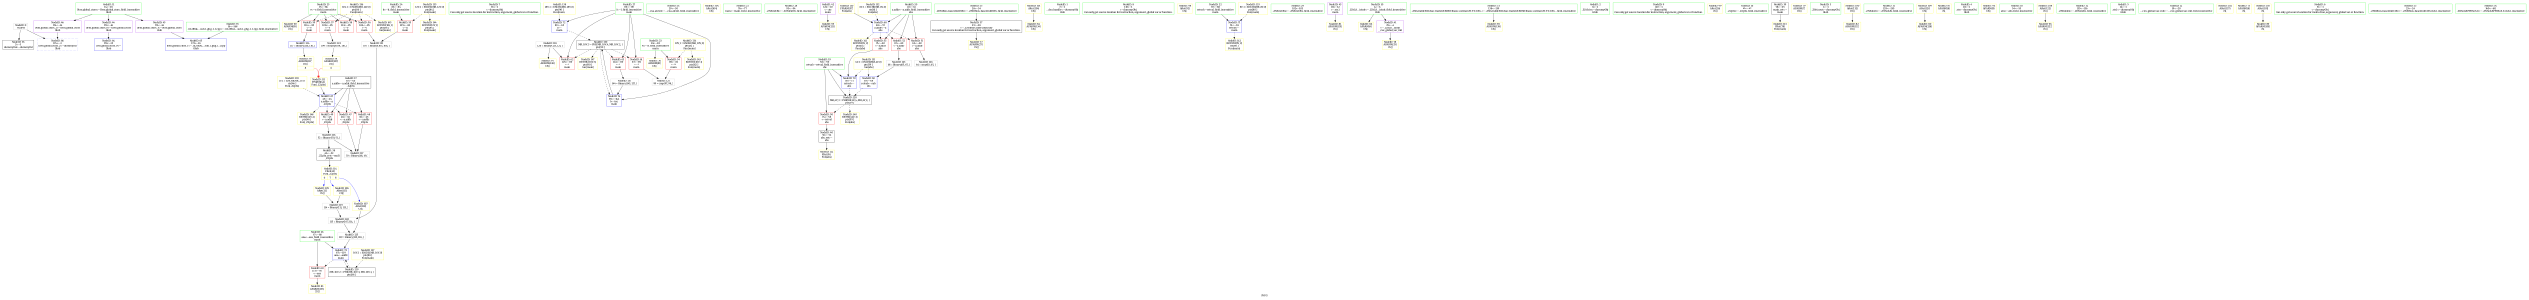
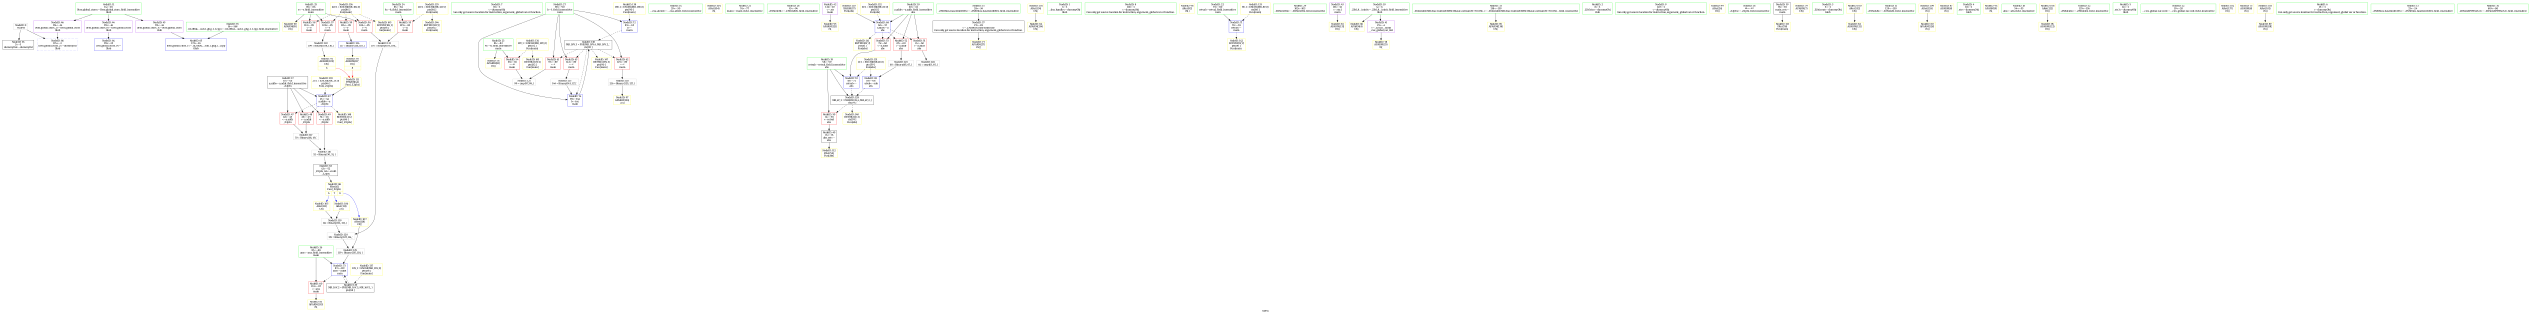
edge "NodeID: 25" -> "NodeID: 59": removed
edge "NodeID: 118" -> "NodeID: 62": reversed
edge "NodeID: 116" -> "NodeID: 117": reversed
